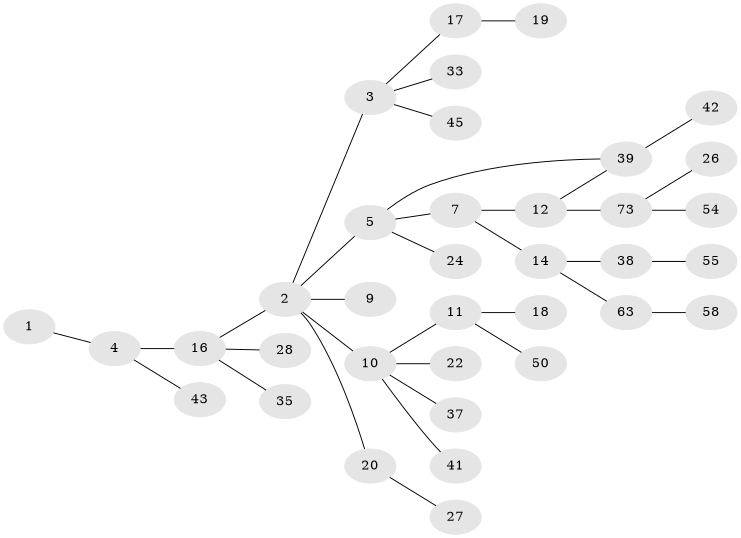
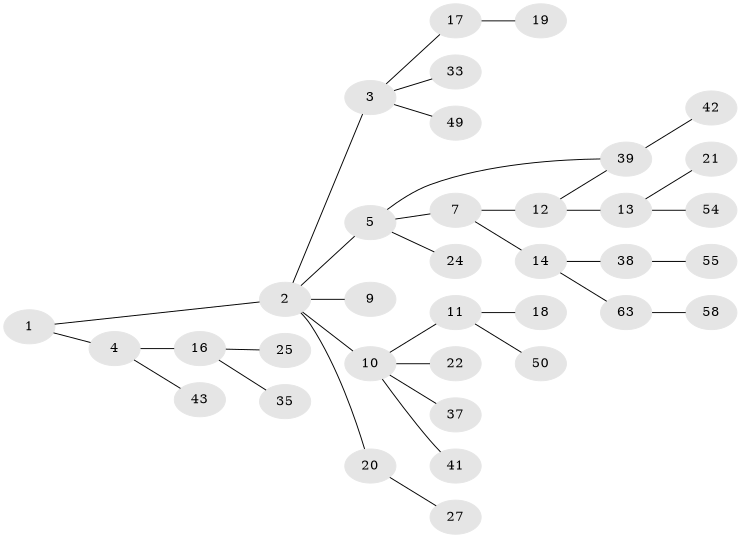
node "45": label "45" -> "49"
node "26": label "26" -> "21"
node "73": label "73" -> "13"
edge "2" -- "16": now "2" -- "1"
node "28": label "28" -> "25"
